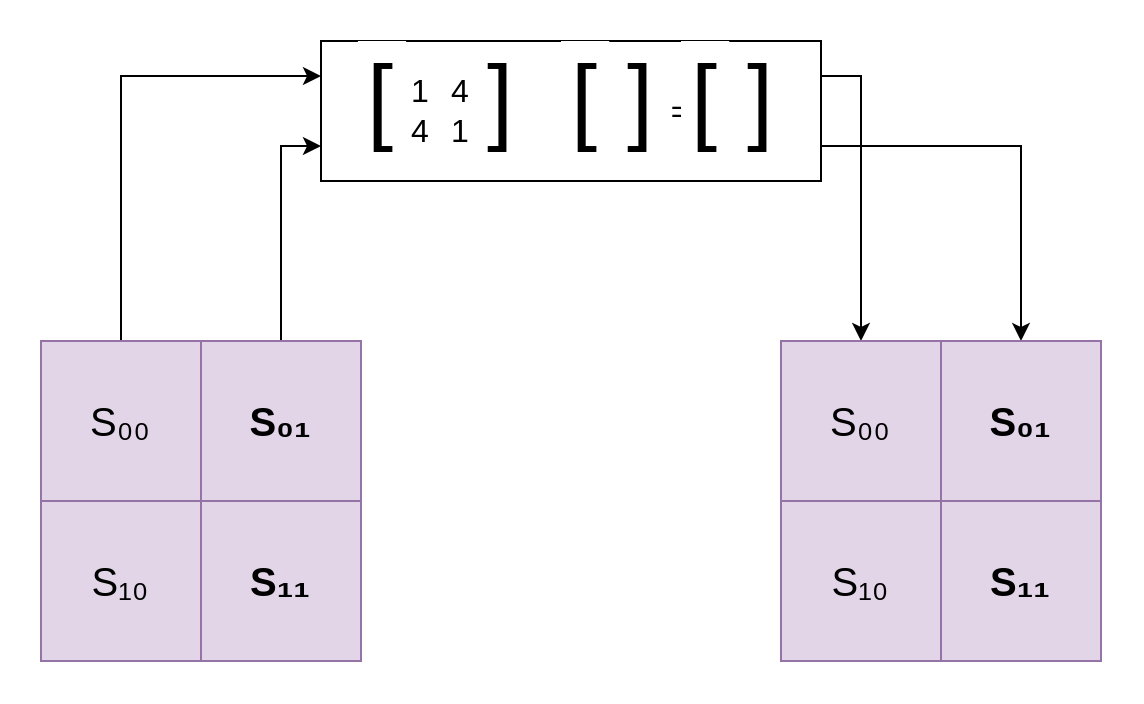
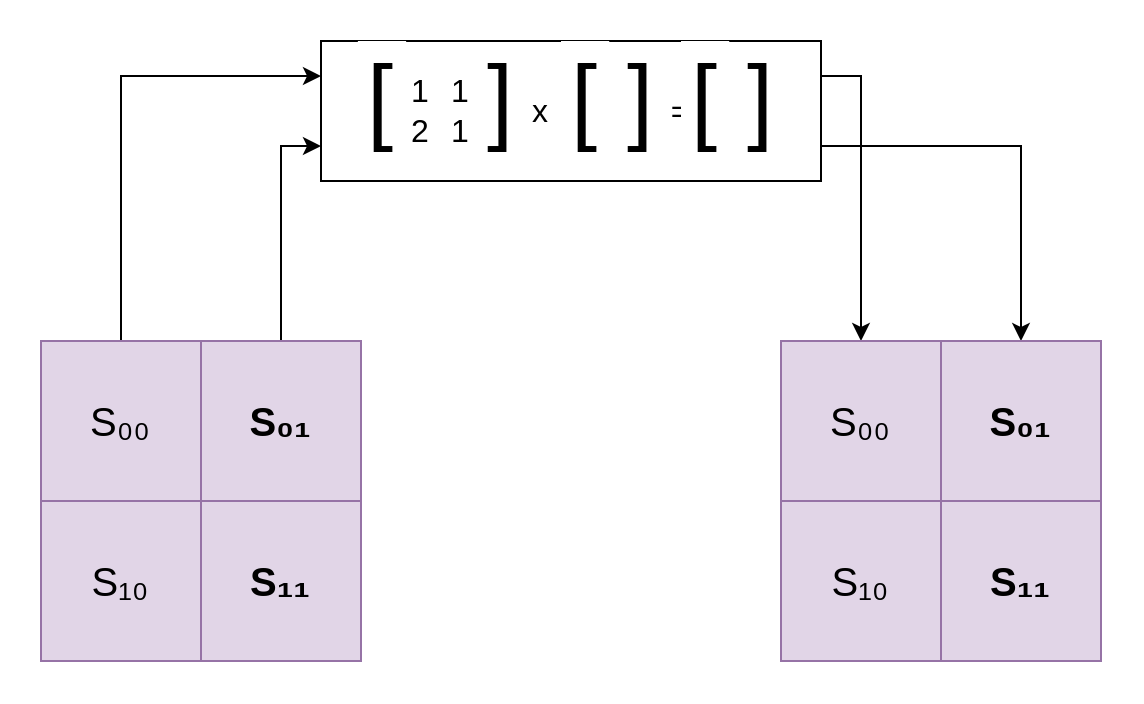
node "1 4": label "1 4" -> "1 2"
node "4 1": label "4 1" -> "1 1"
node "x": added
